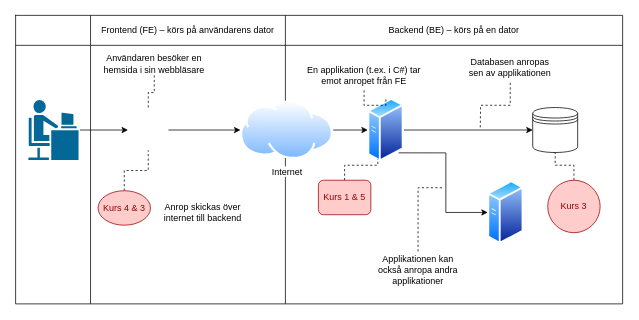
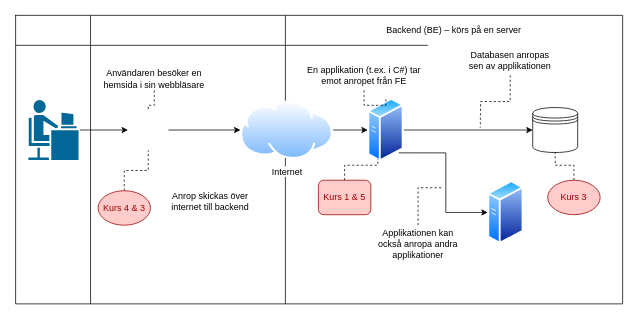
node "Frontend (FE) – körs på användarens dator": removed
node "Backend (BE) – körs på en dator": label "Backend (BE) – körs på en dator" -> "Backend (BE) – körs på en server"
node "Användaren besöker en hemsida i sin webbläsare": moved (154, 64) -> (154, 79)
node "Databasen anropas sen av applikationen": moved (510, 68) -> (510, 60)
node "Kurs 3": size 53x53 -> 53x35
node "Anrop skickas över internet till backend": moved (203, 213) -> (210, 201)
node "Applikationen kan också anropa andra applikationer": moved (418, 270) -> (418, 244)
